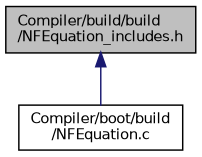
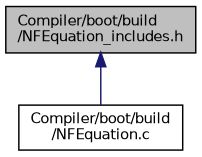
node "Compiler/build/build /NFEquation_includes.h": label "Compiler/build/build /NFEquation_includes.h" -> "Compiler/boot/build /NFEquation_includes.h"
